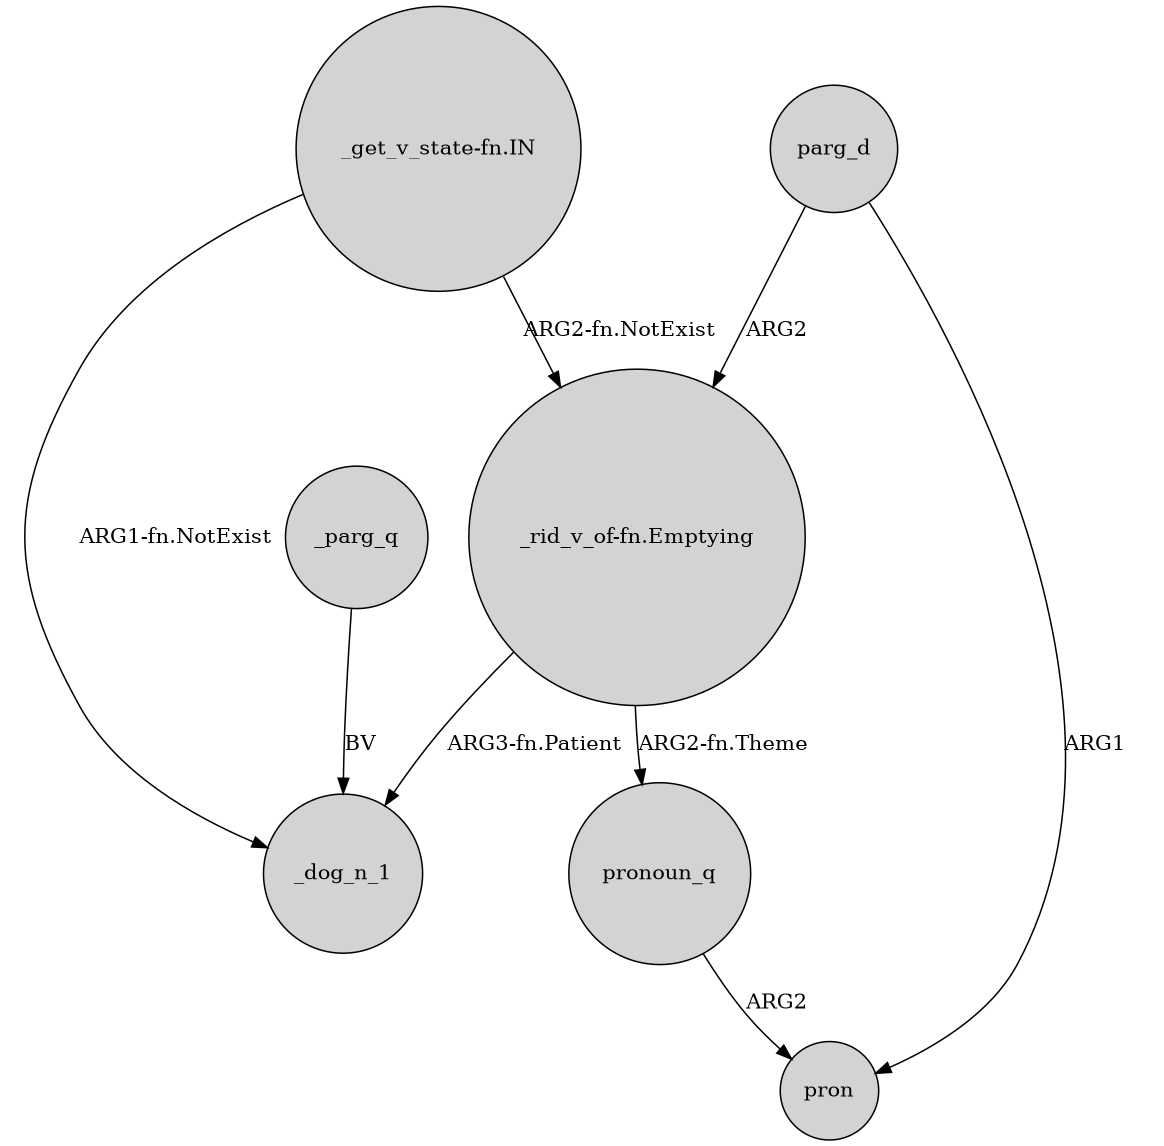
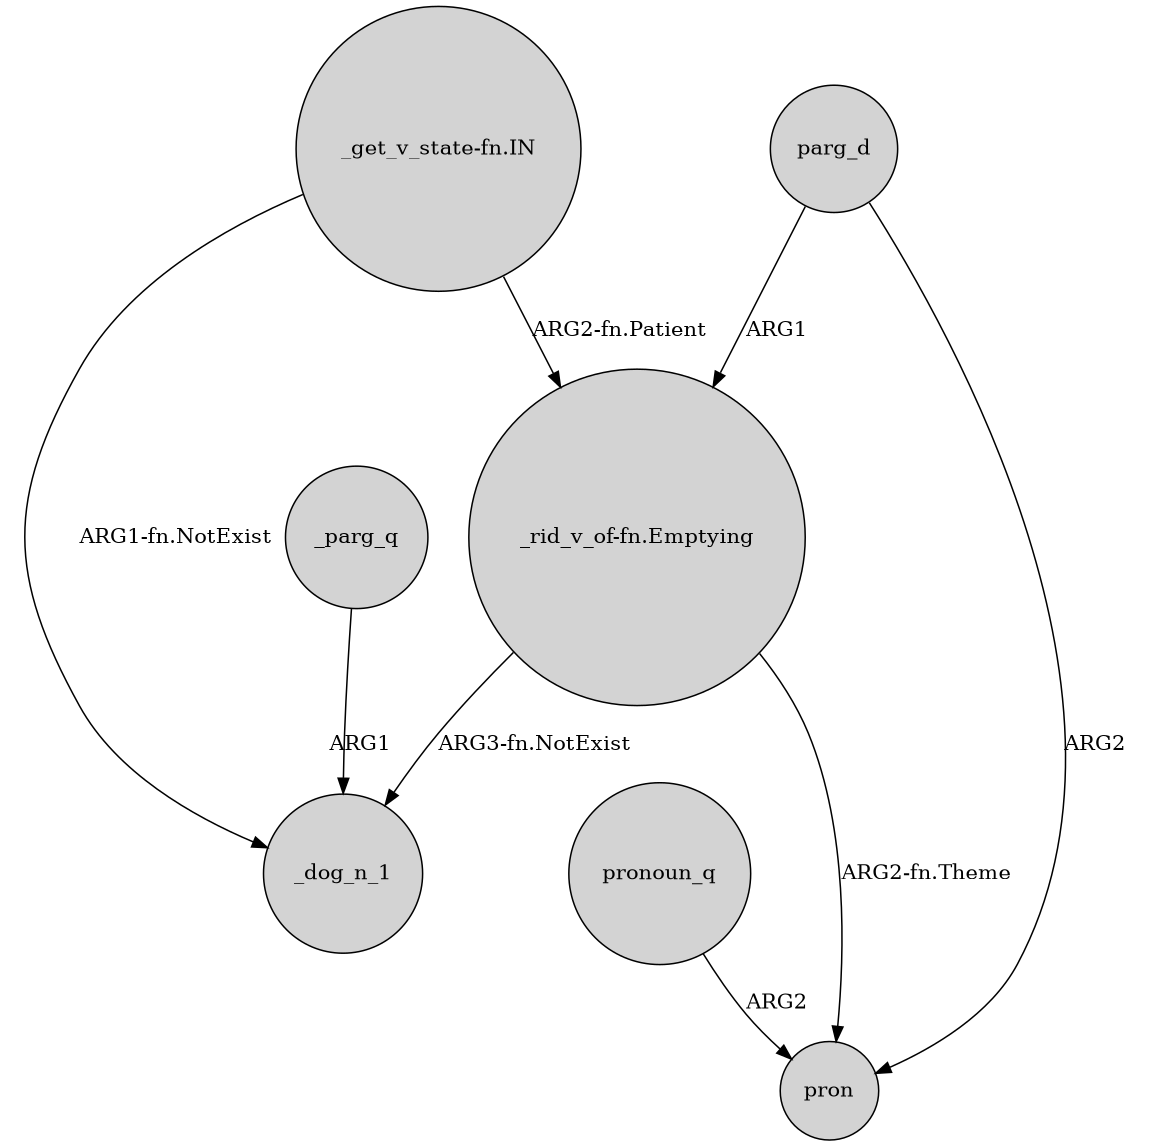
edge "_get_v_state-fn.IN" -> "_rid_v_of-fn.Emptying": label "ARG2-fn.NotExist" -> "ARG2-fn.Patient"
edge "parg_d" -> "_rid_v_of-fn.Emptying": label "ARG2" -> "ARG1"
edge "_rid_v_of-fn.Emptying" -> "pronoun_q": now "_rid_v_of-fn.Emptying" -> "pron"
edge "_parg_q" -> "_dog_n_1": label "BV" -> "ARG1"
edge "_rid_v_of-fn.Emptying" -> "_dog_n_1": label "ARG3-fn.Patient" -> "ARG3-fn.NotExist"
edge "parg_d" -> "pron": label "ARG1" -> "ARG2"
